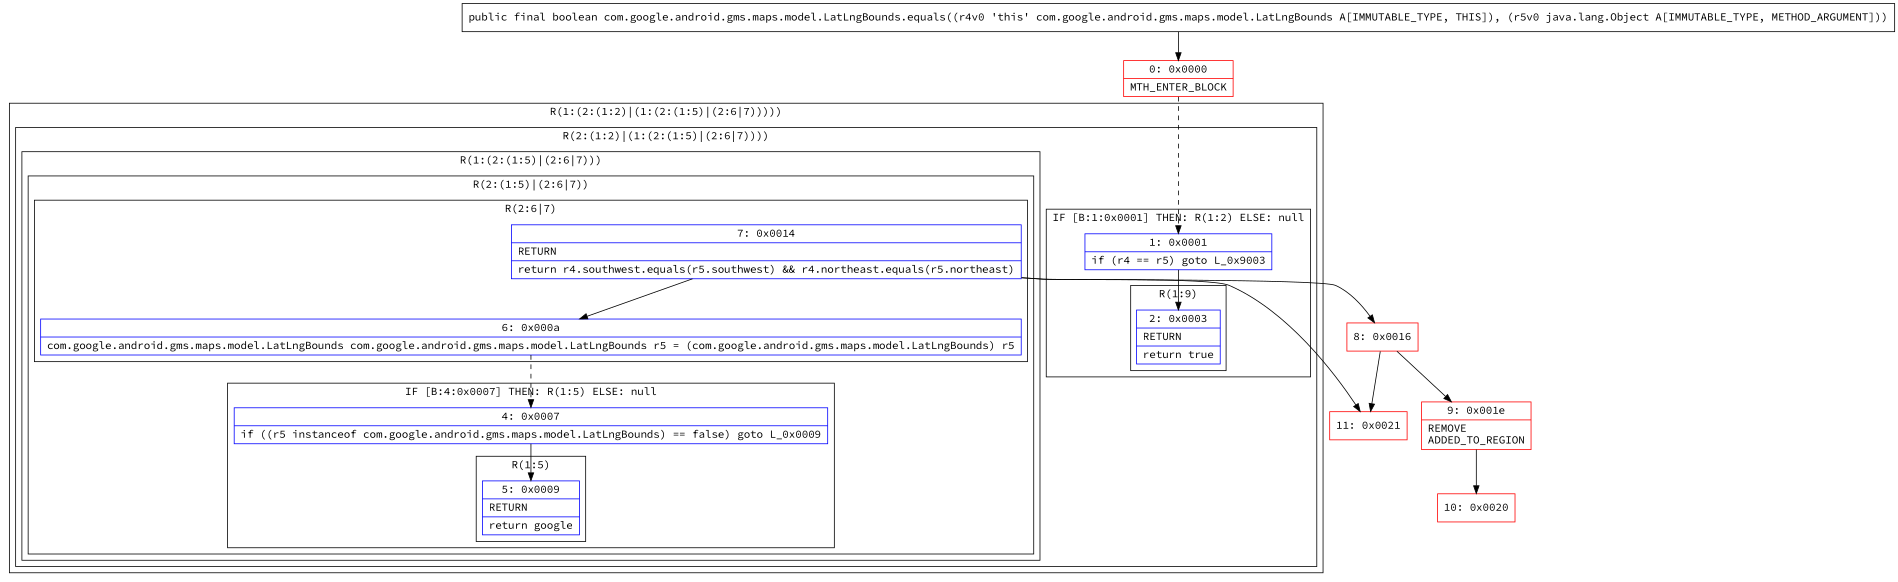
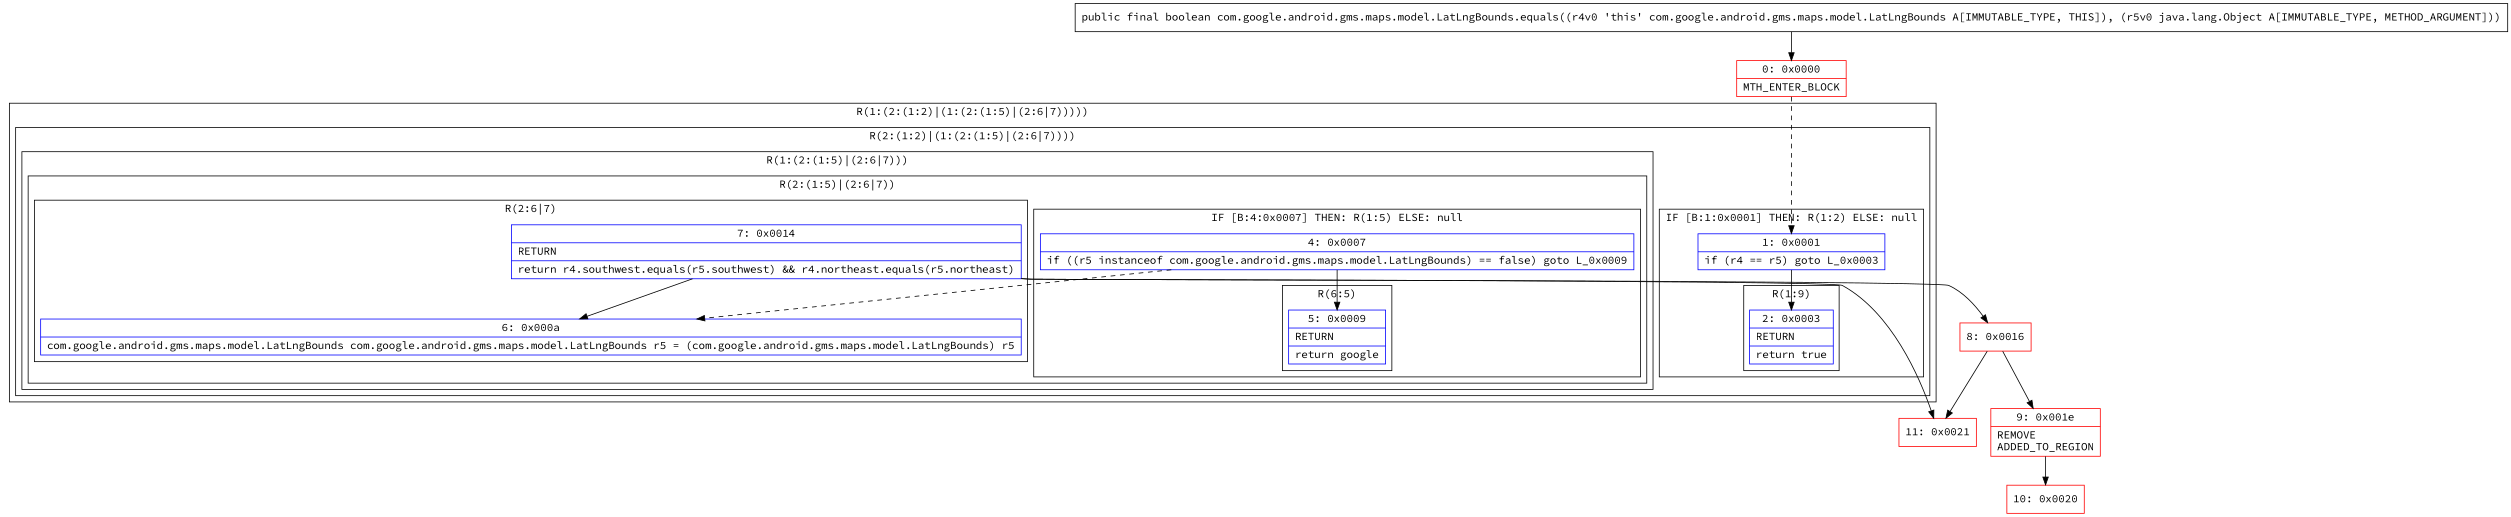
node "1: 0x0001": text "if (r4 == r5) goto L_0x9003" -> "if (r4 == r5) goto L_0x0003"
edge "6: 0x000a" -> "4: 0x0007": reversed
cluster "R(1:5)": label "R(1:5)" -> "R(6:5)"
